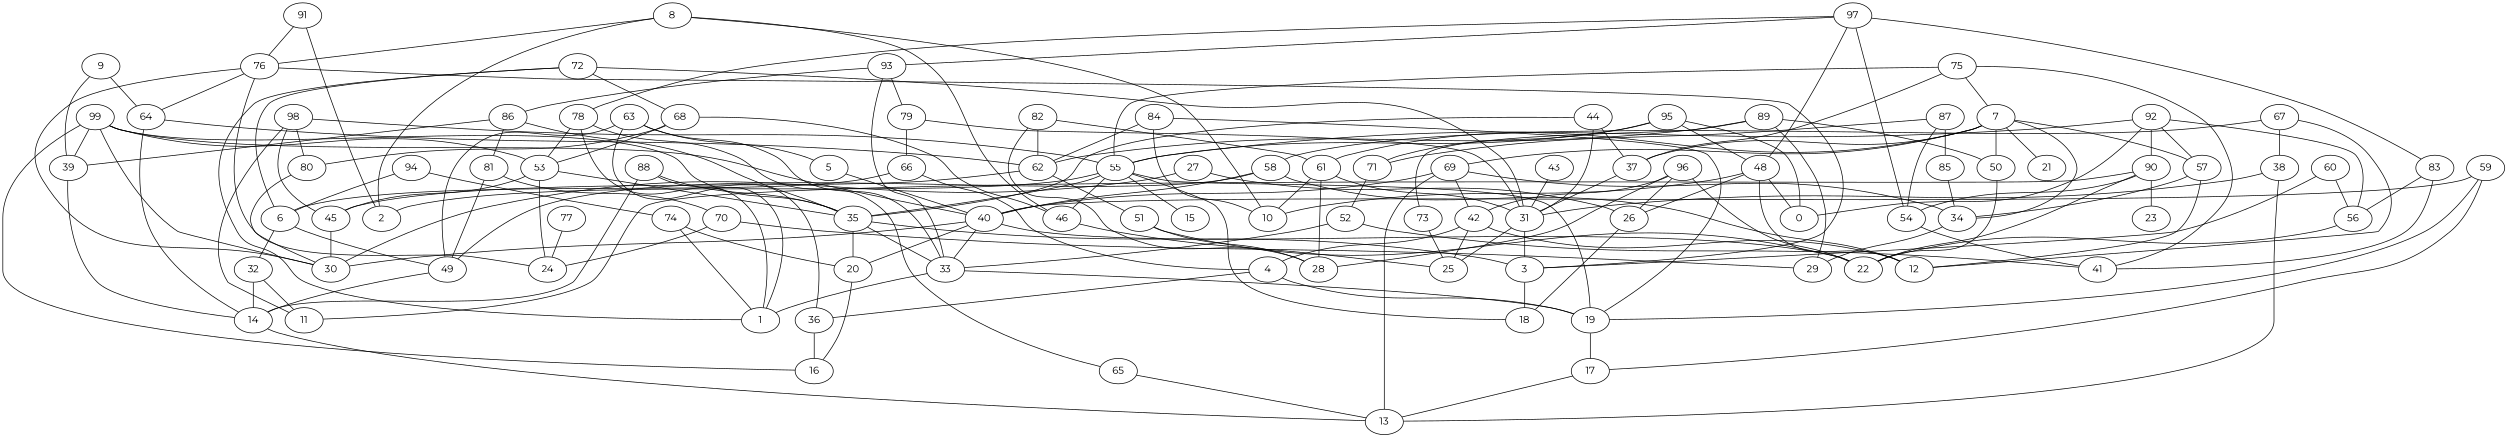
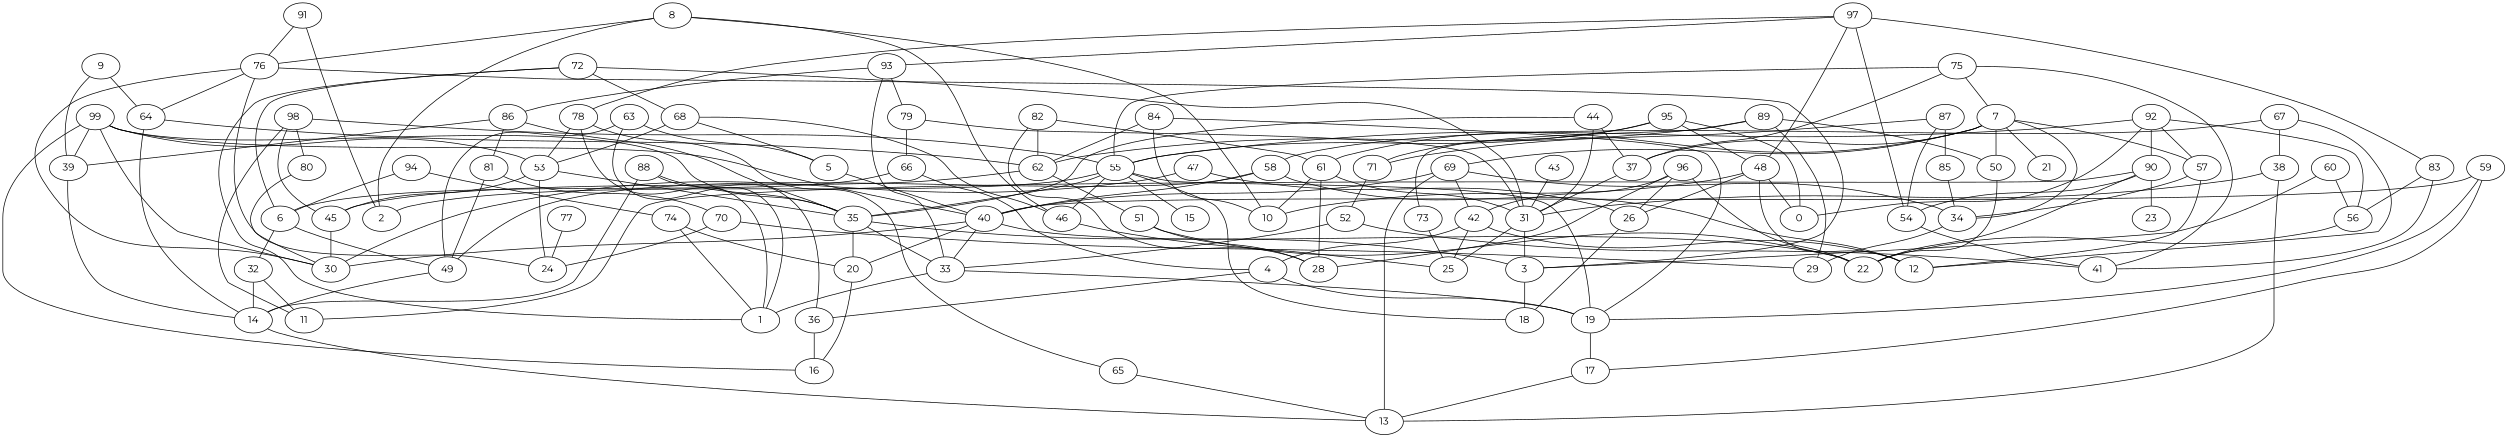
edge "68" -- "80": now "68" -- "5"
node "27": label "27" -> "47"
edge "63" -- "33": removed
